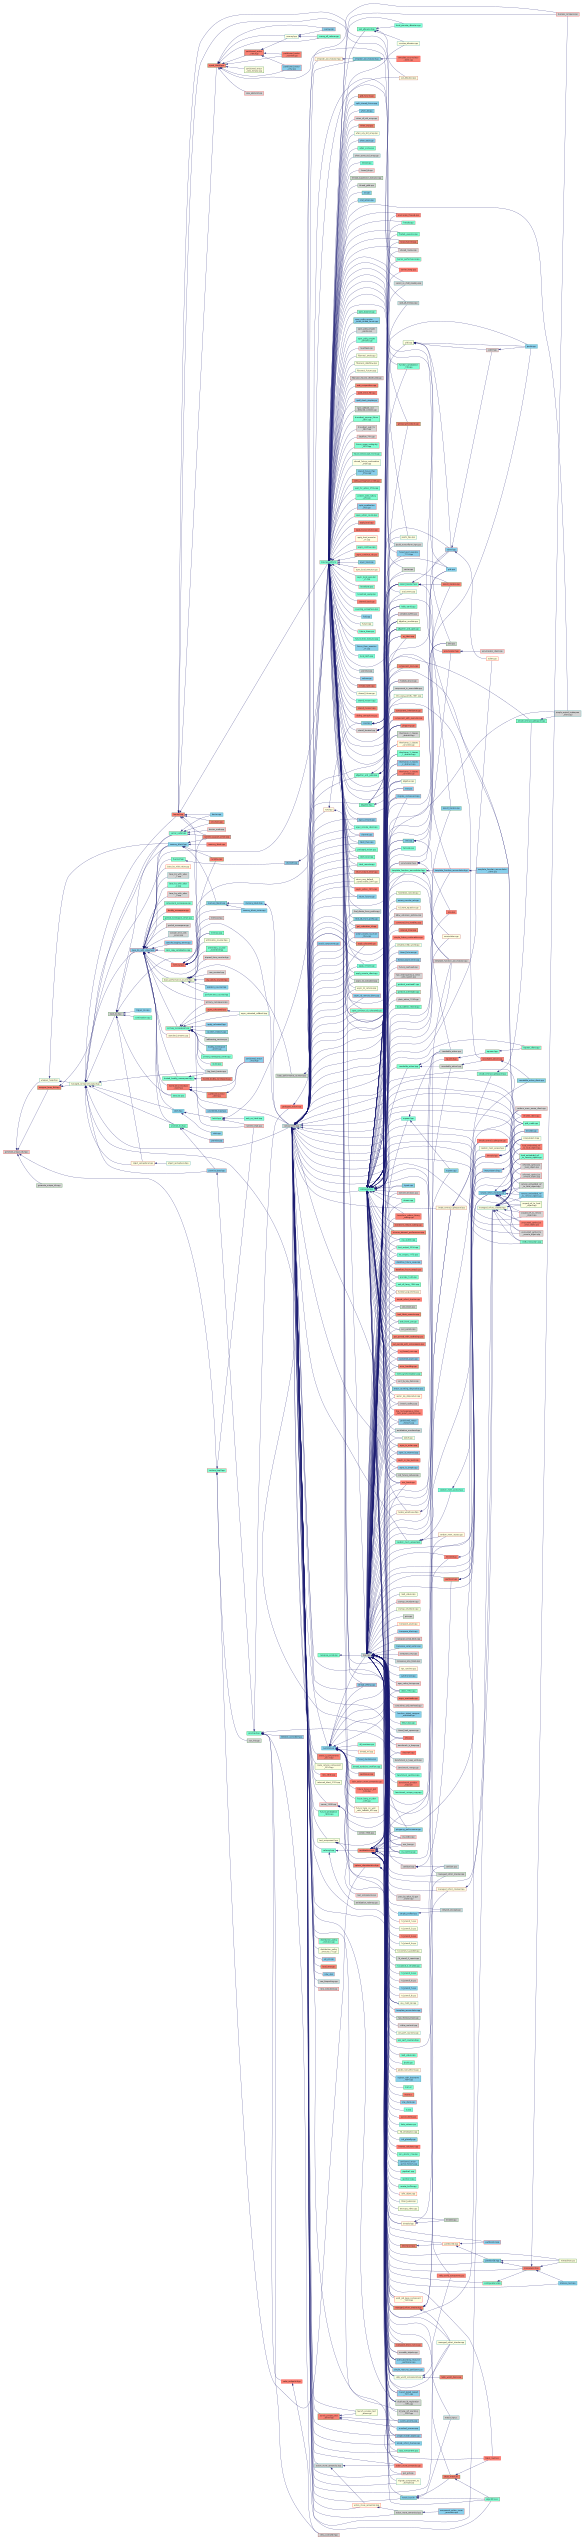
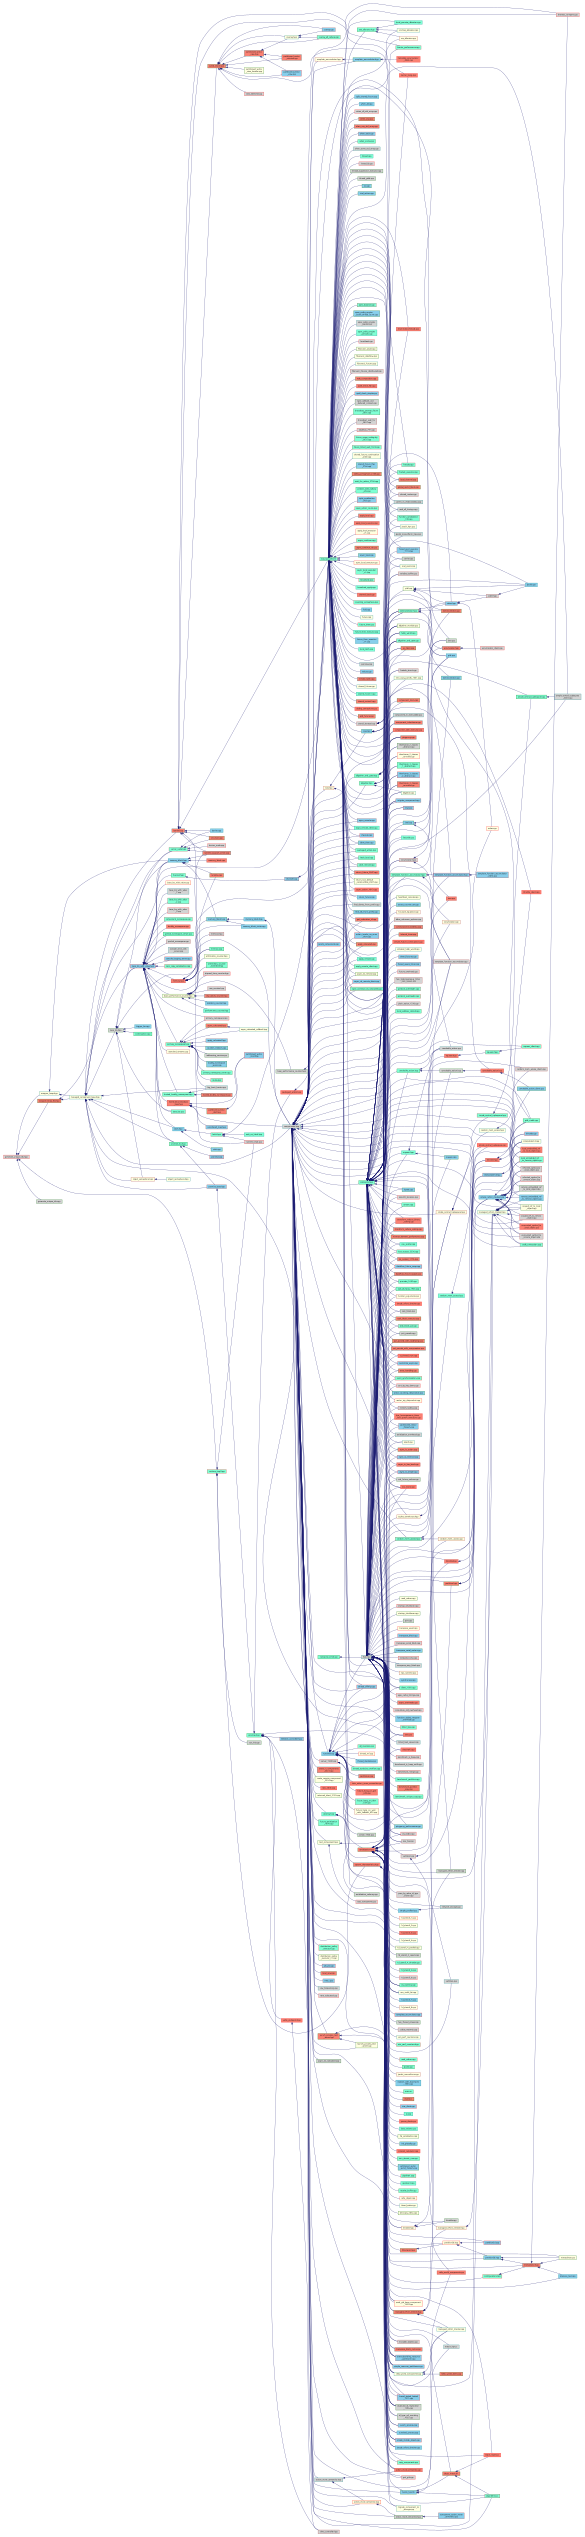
node "when_any_std_array.cpp": fillcolor lightyellow -> salmon
edge "async_cb_colocated.cpp" -> "lcos.nonuniform": removed
node "no_output_1173.cpp": fillcolor aquamarine -> salmon
